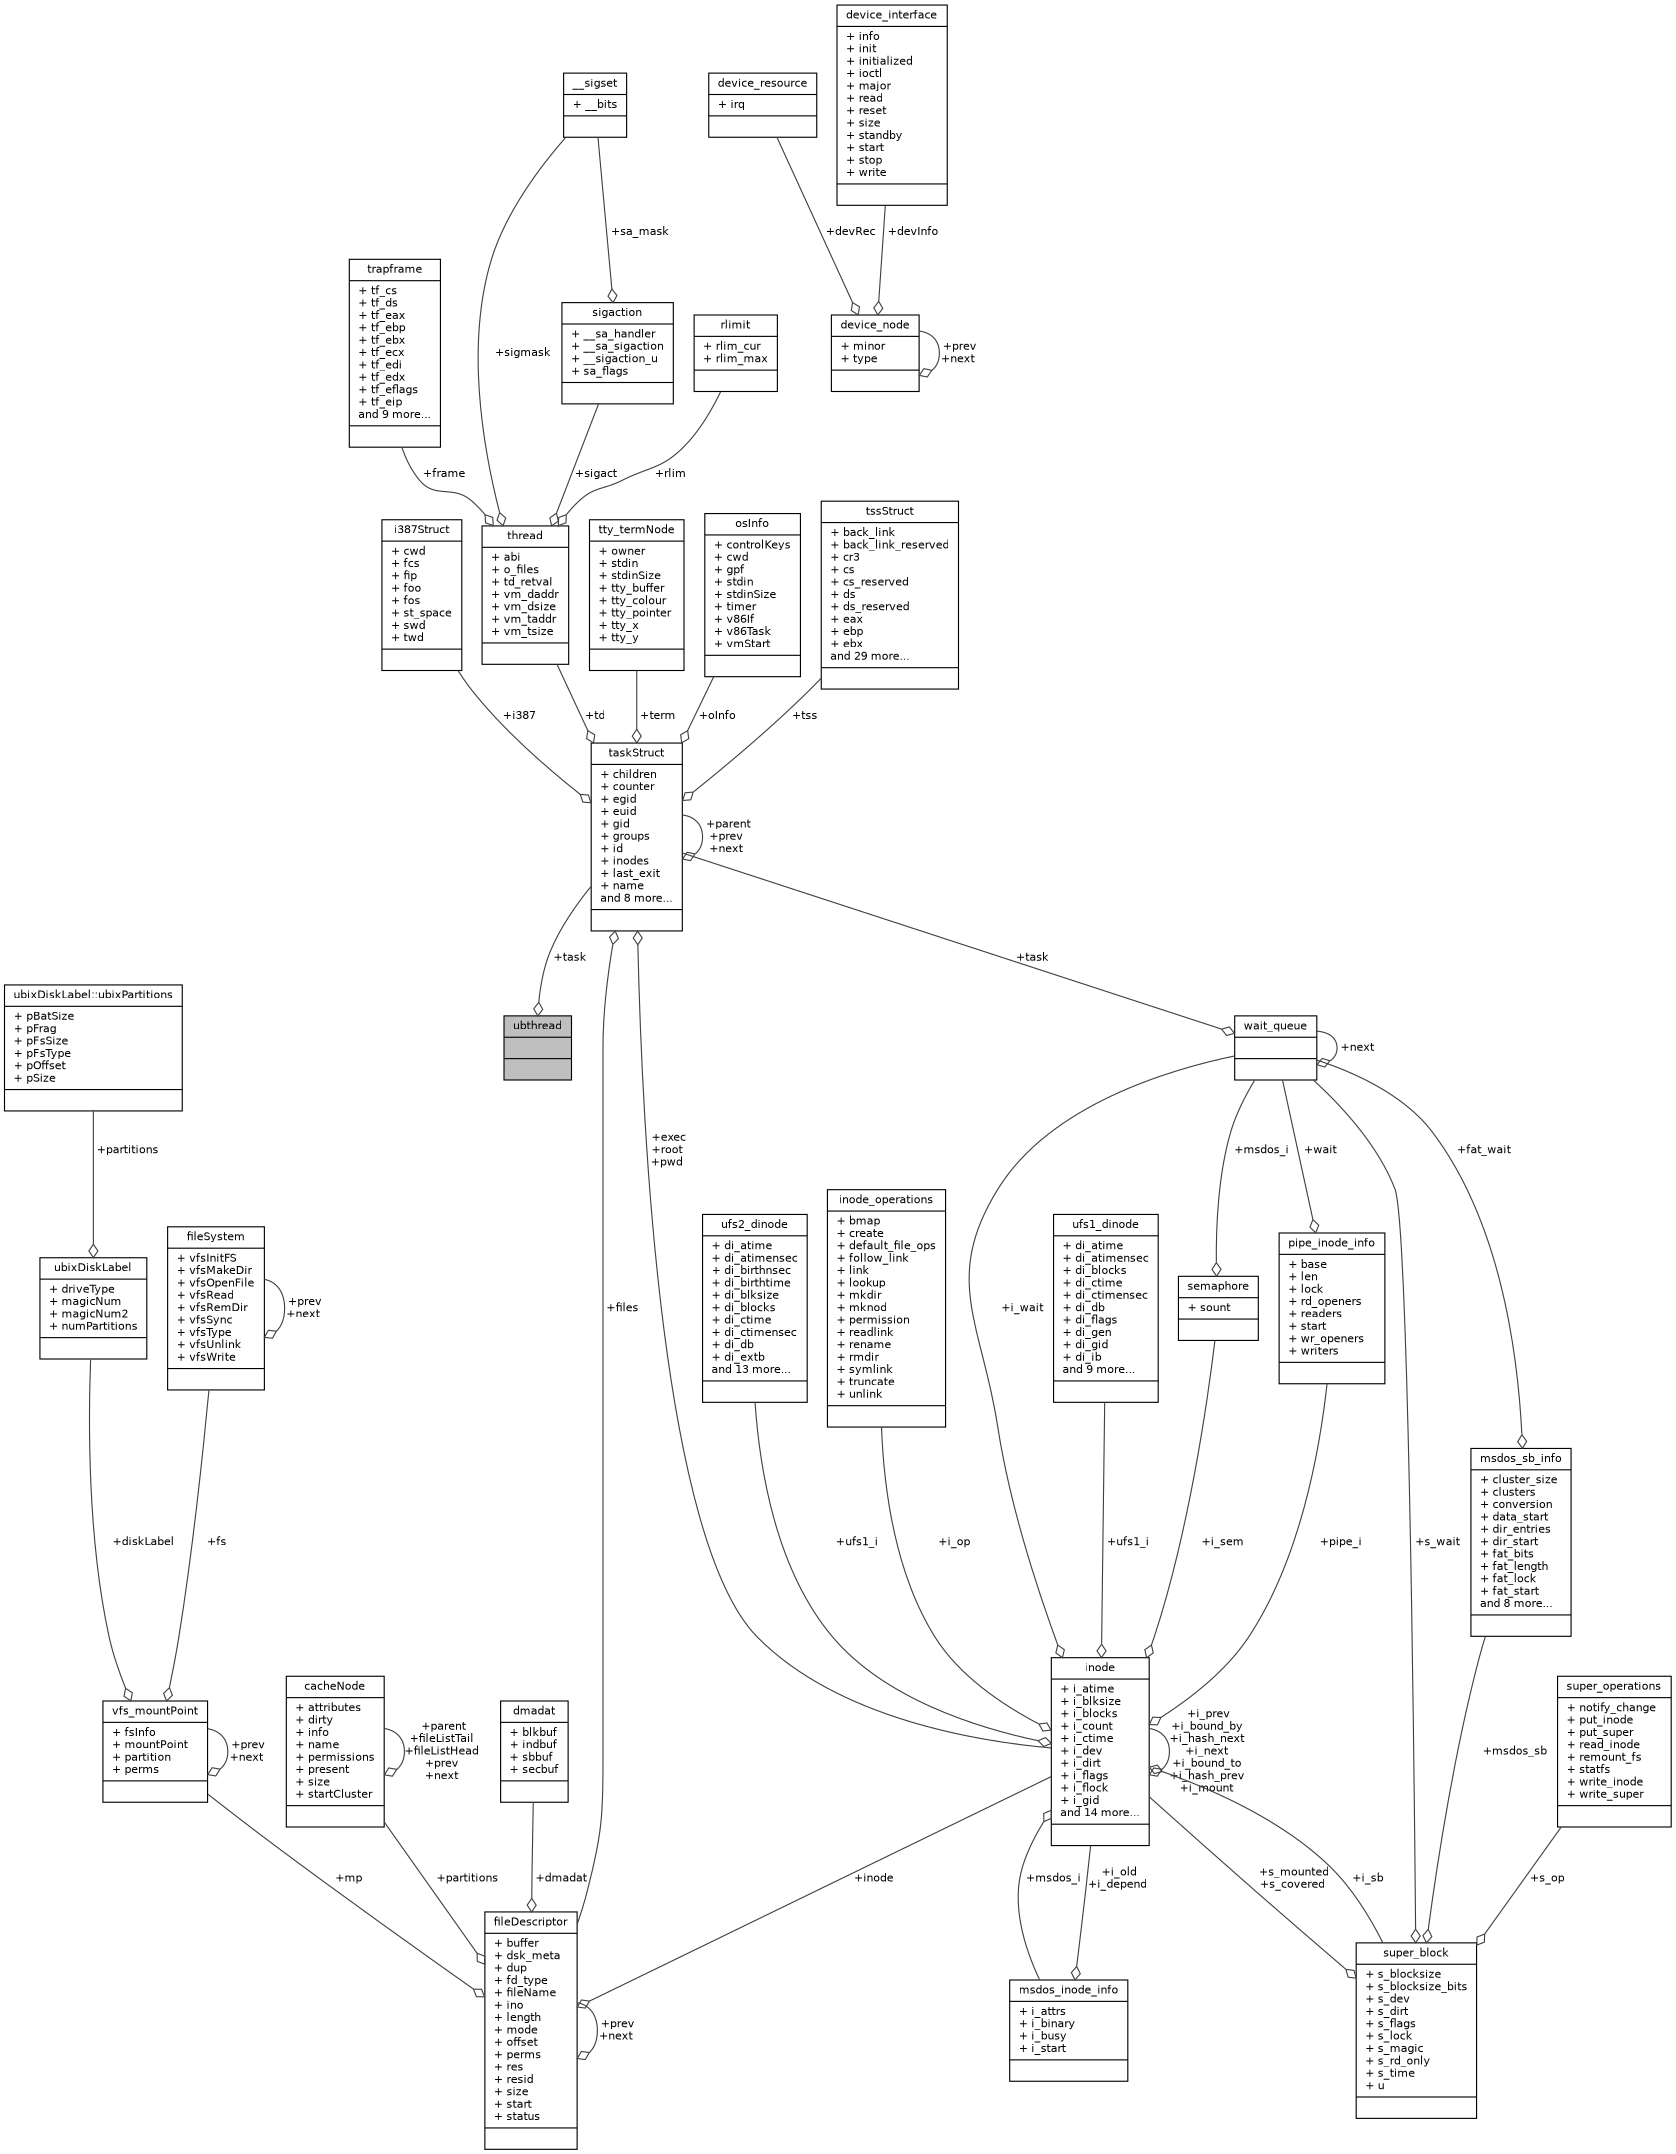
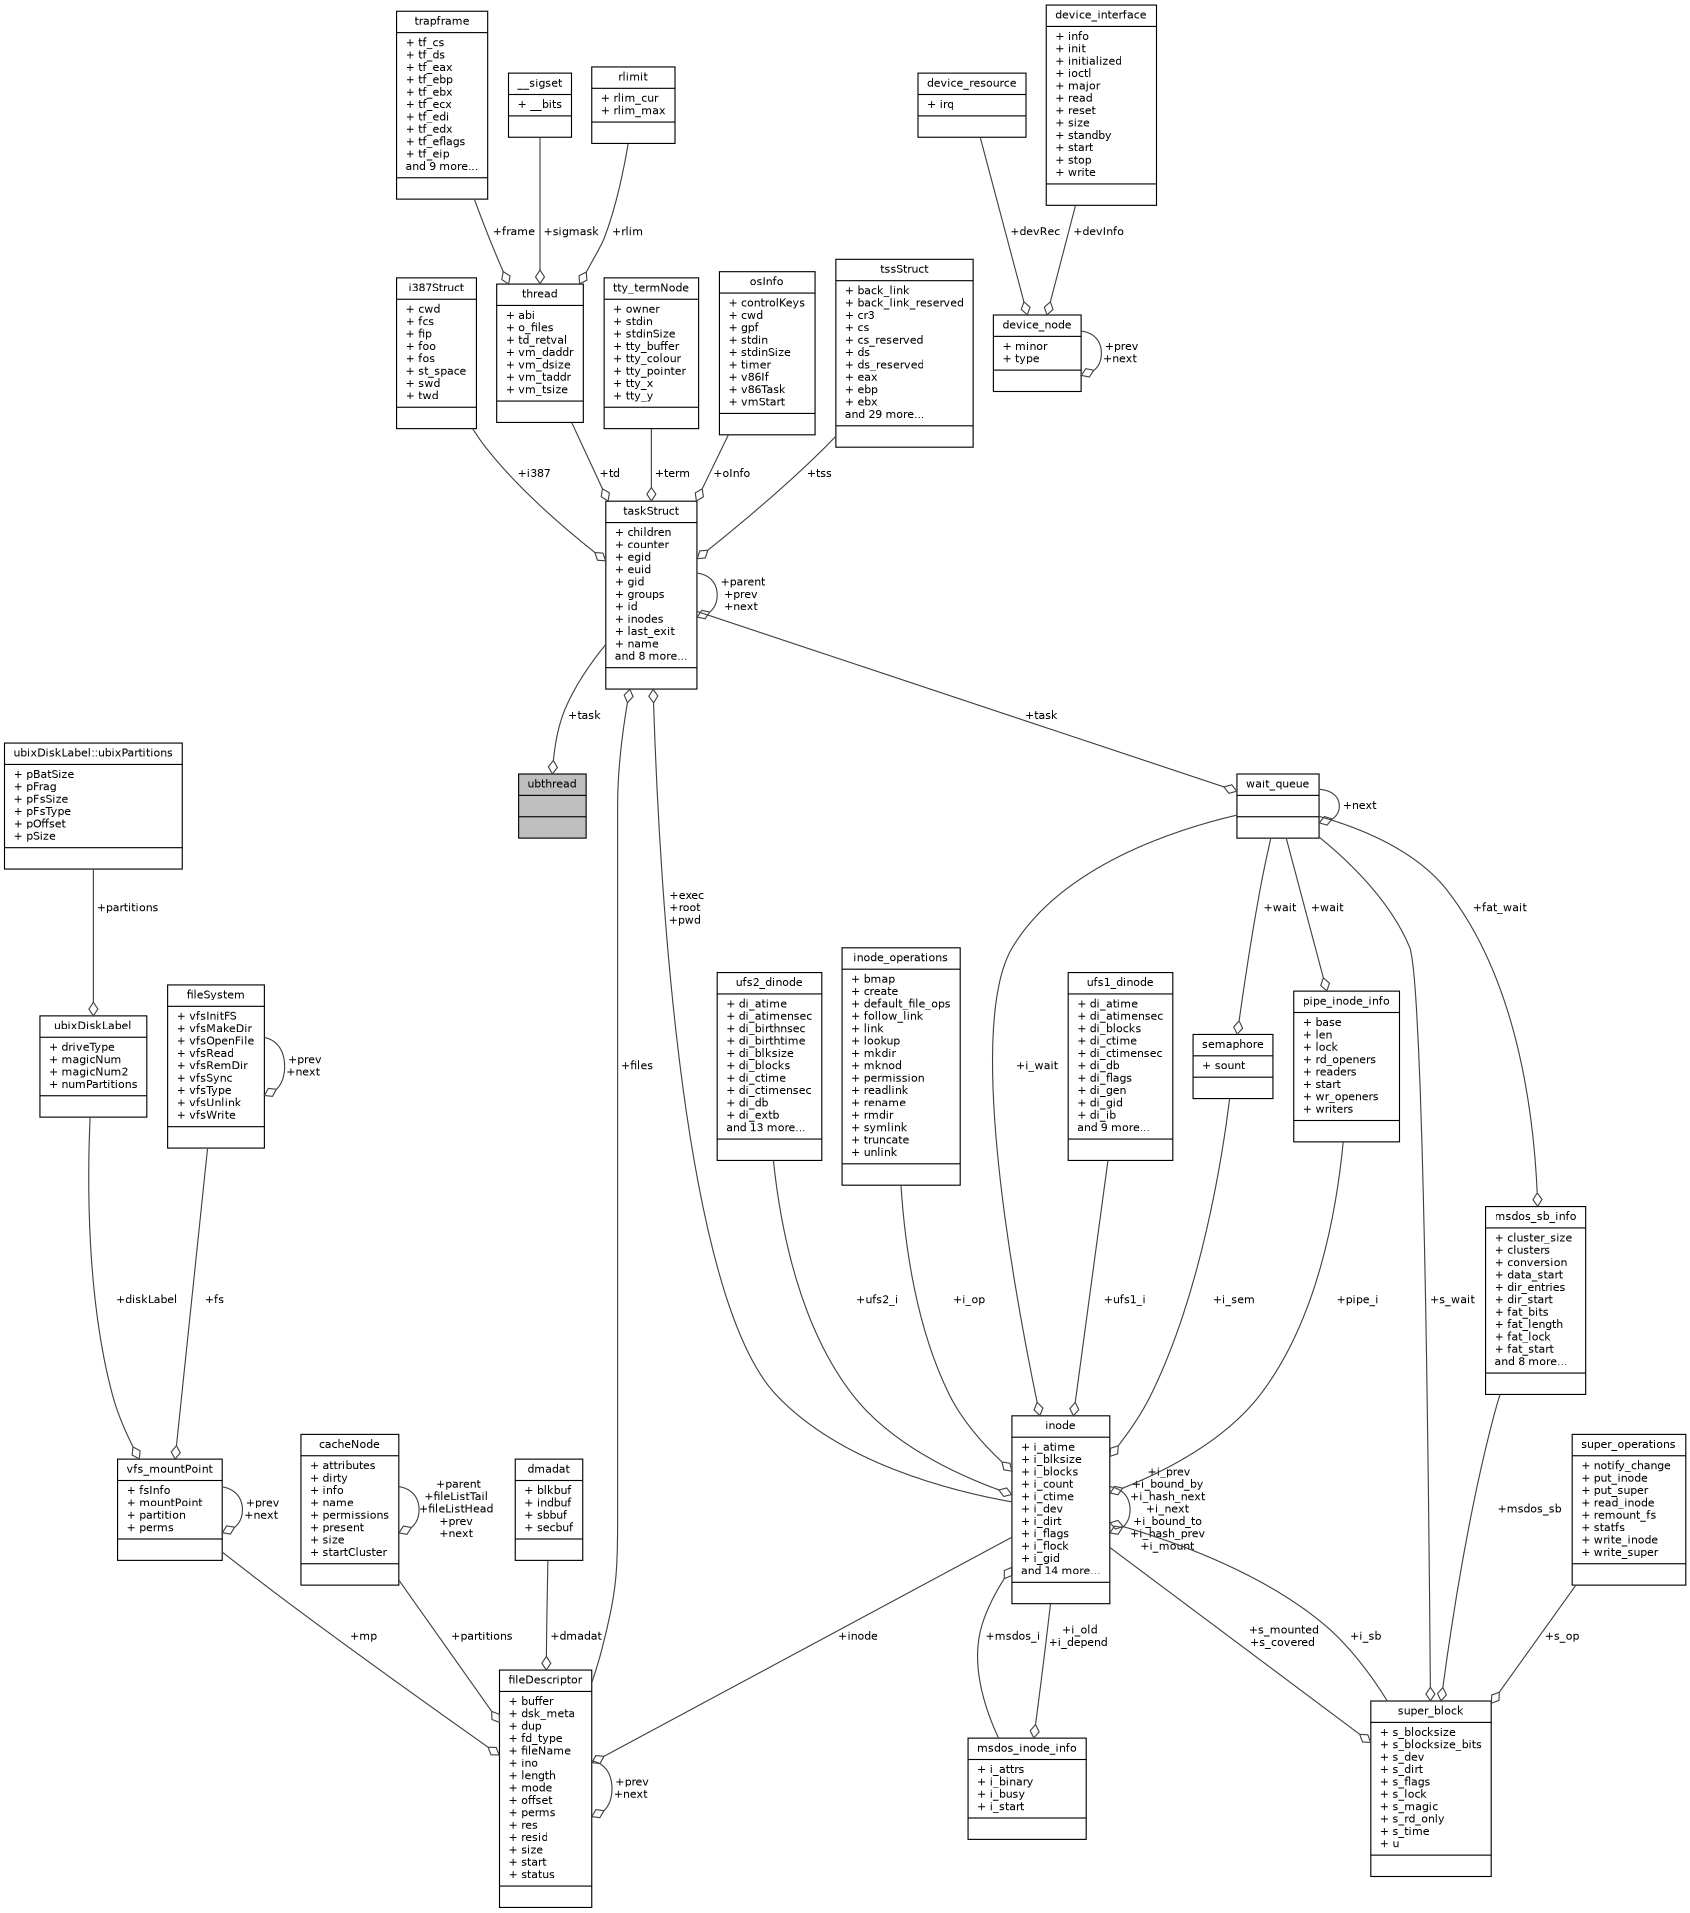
node "sigaction": removed
edge "wait_queue" -> "semaphore": label " +msdos_i" -> " +wait"
edge "ufs2_dinode" -> "inode": label " +ufs1_i" -> " +ufs2_i"
